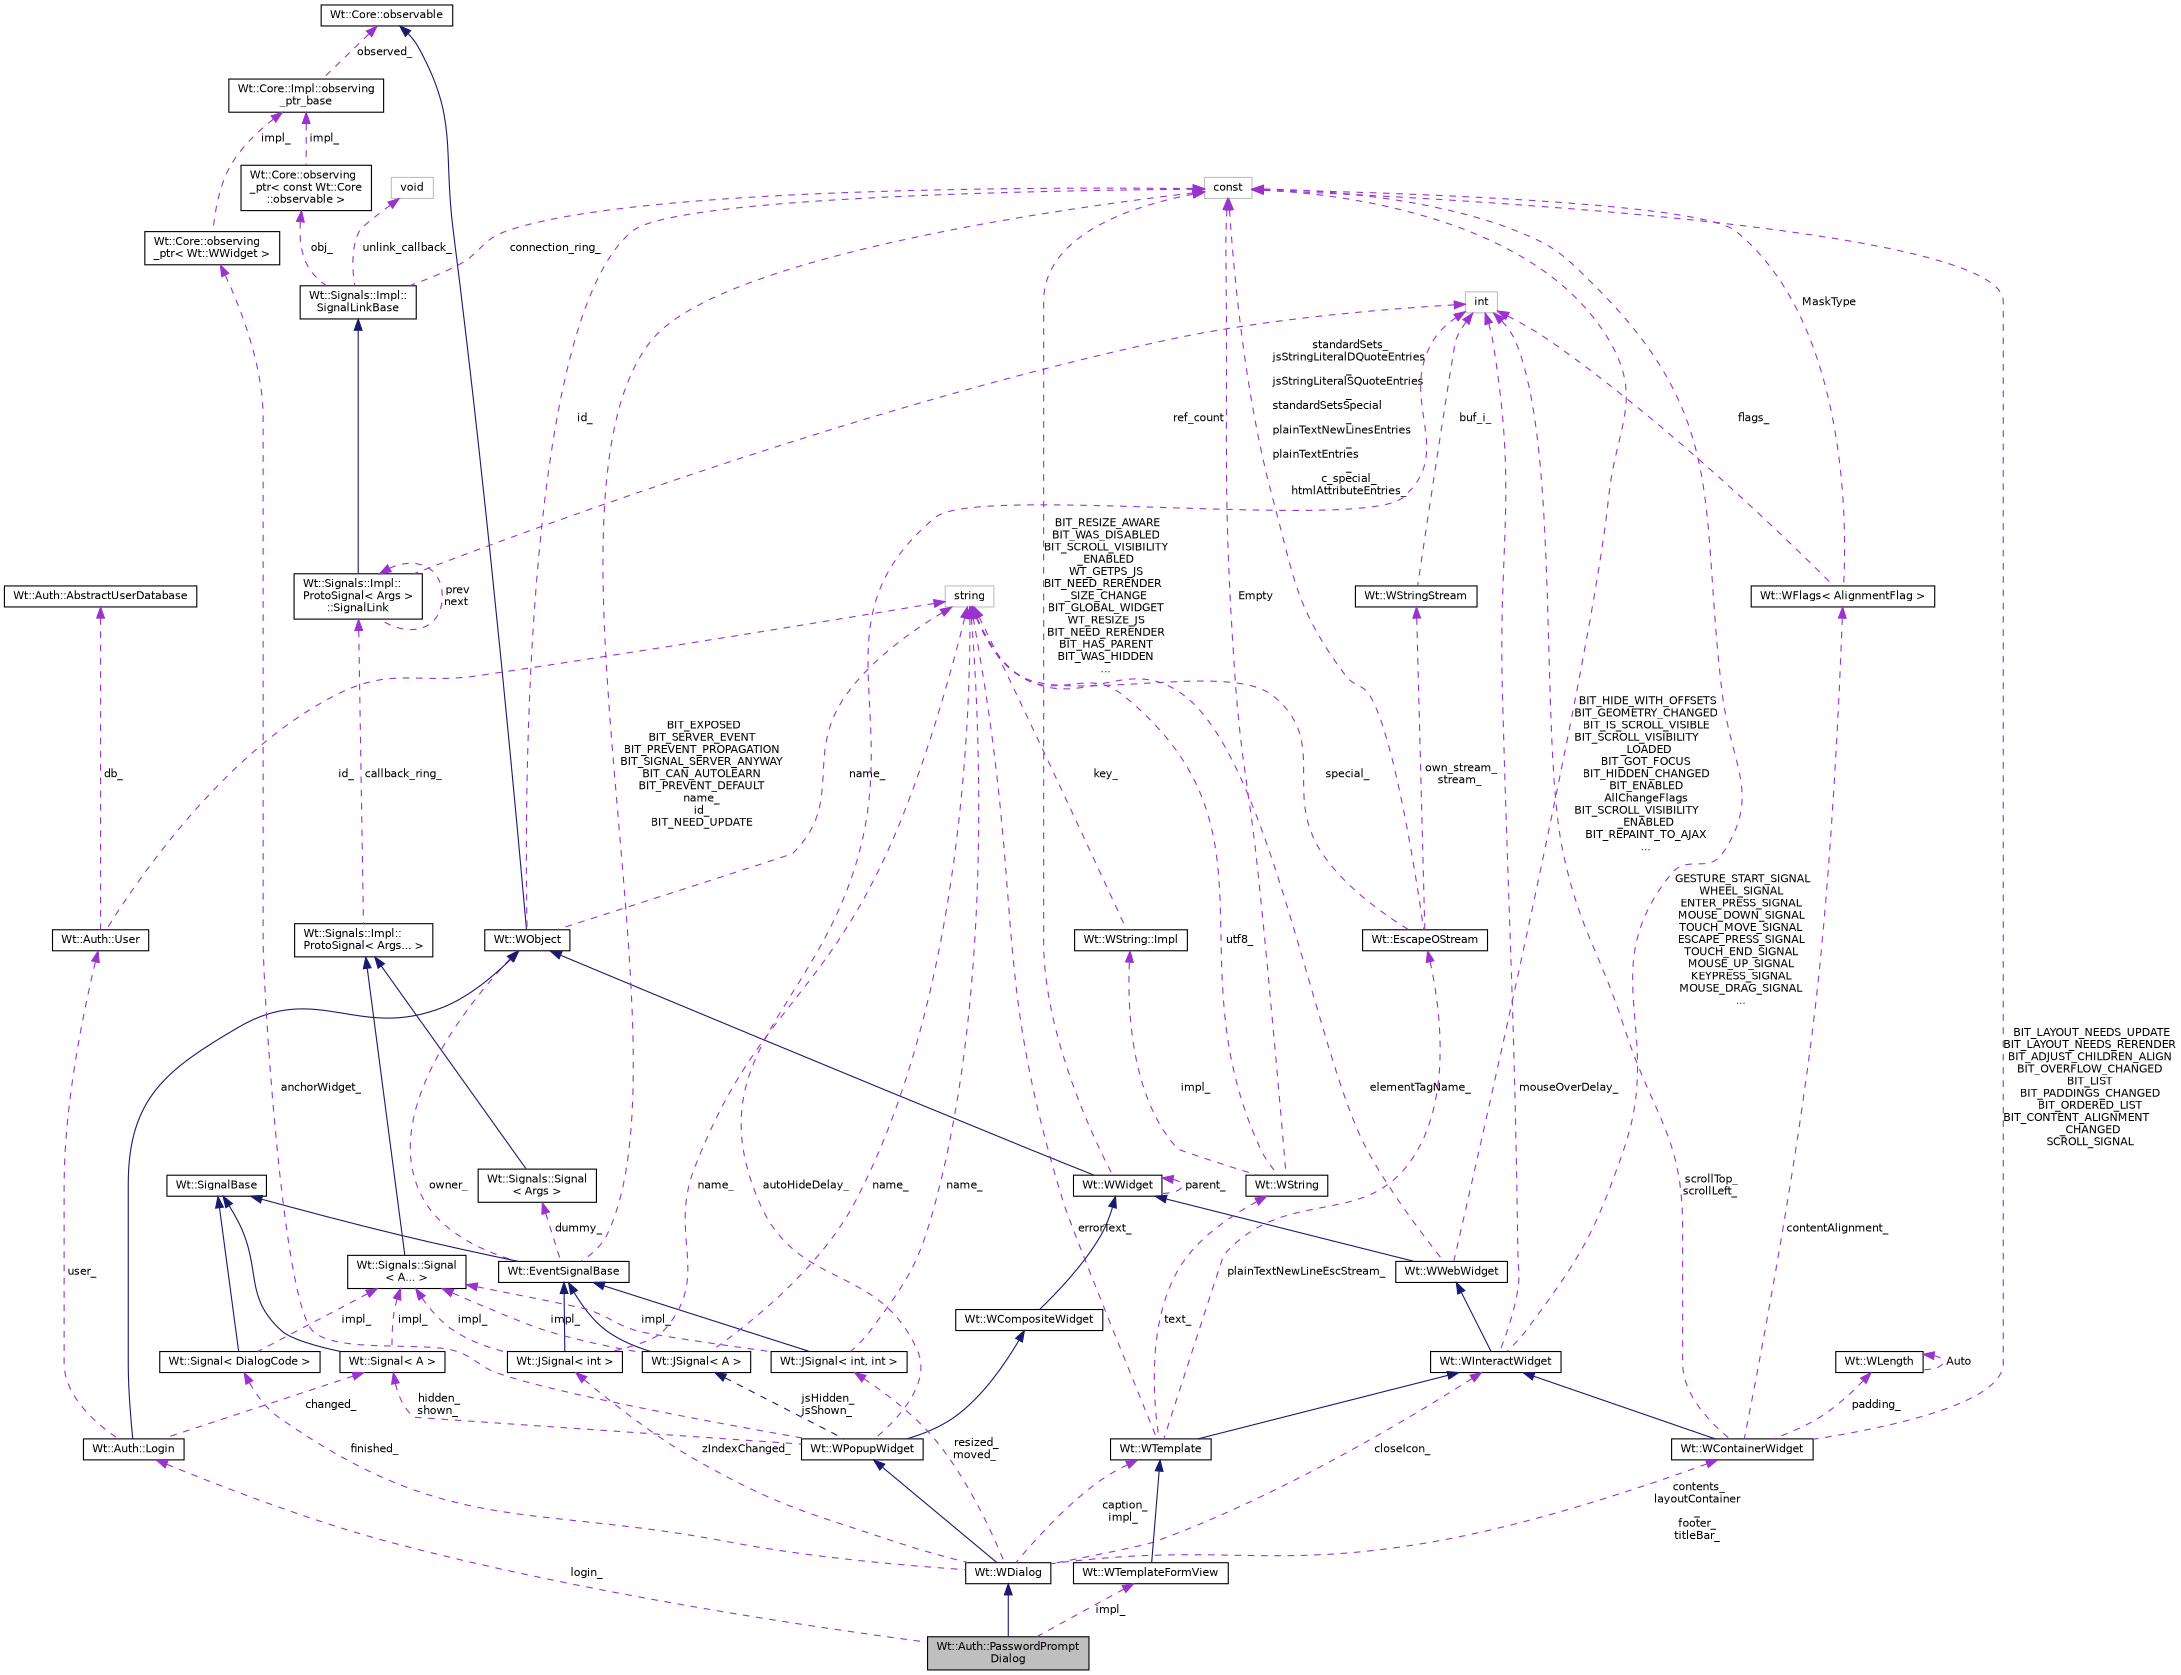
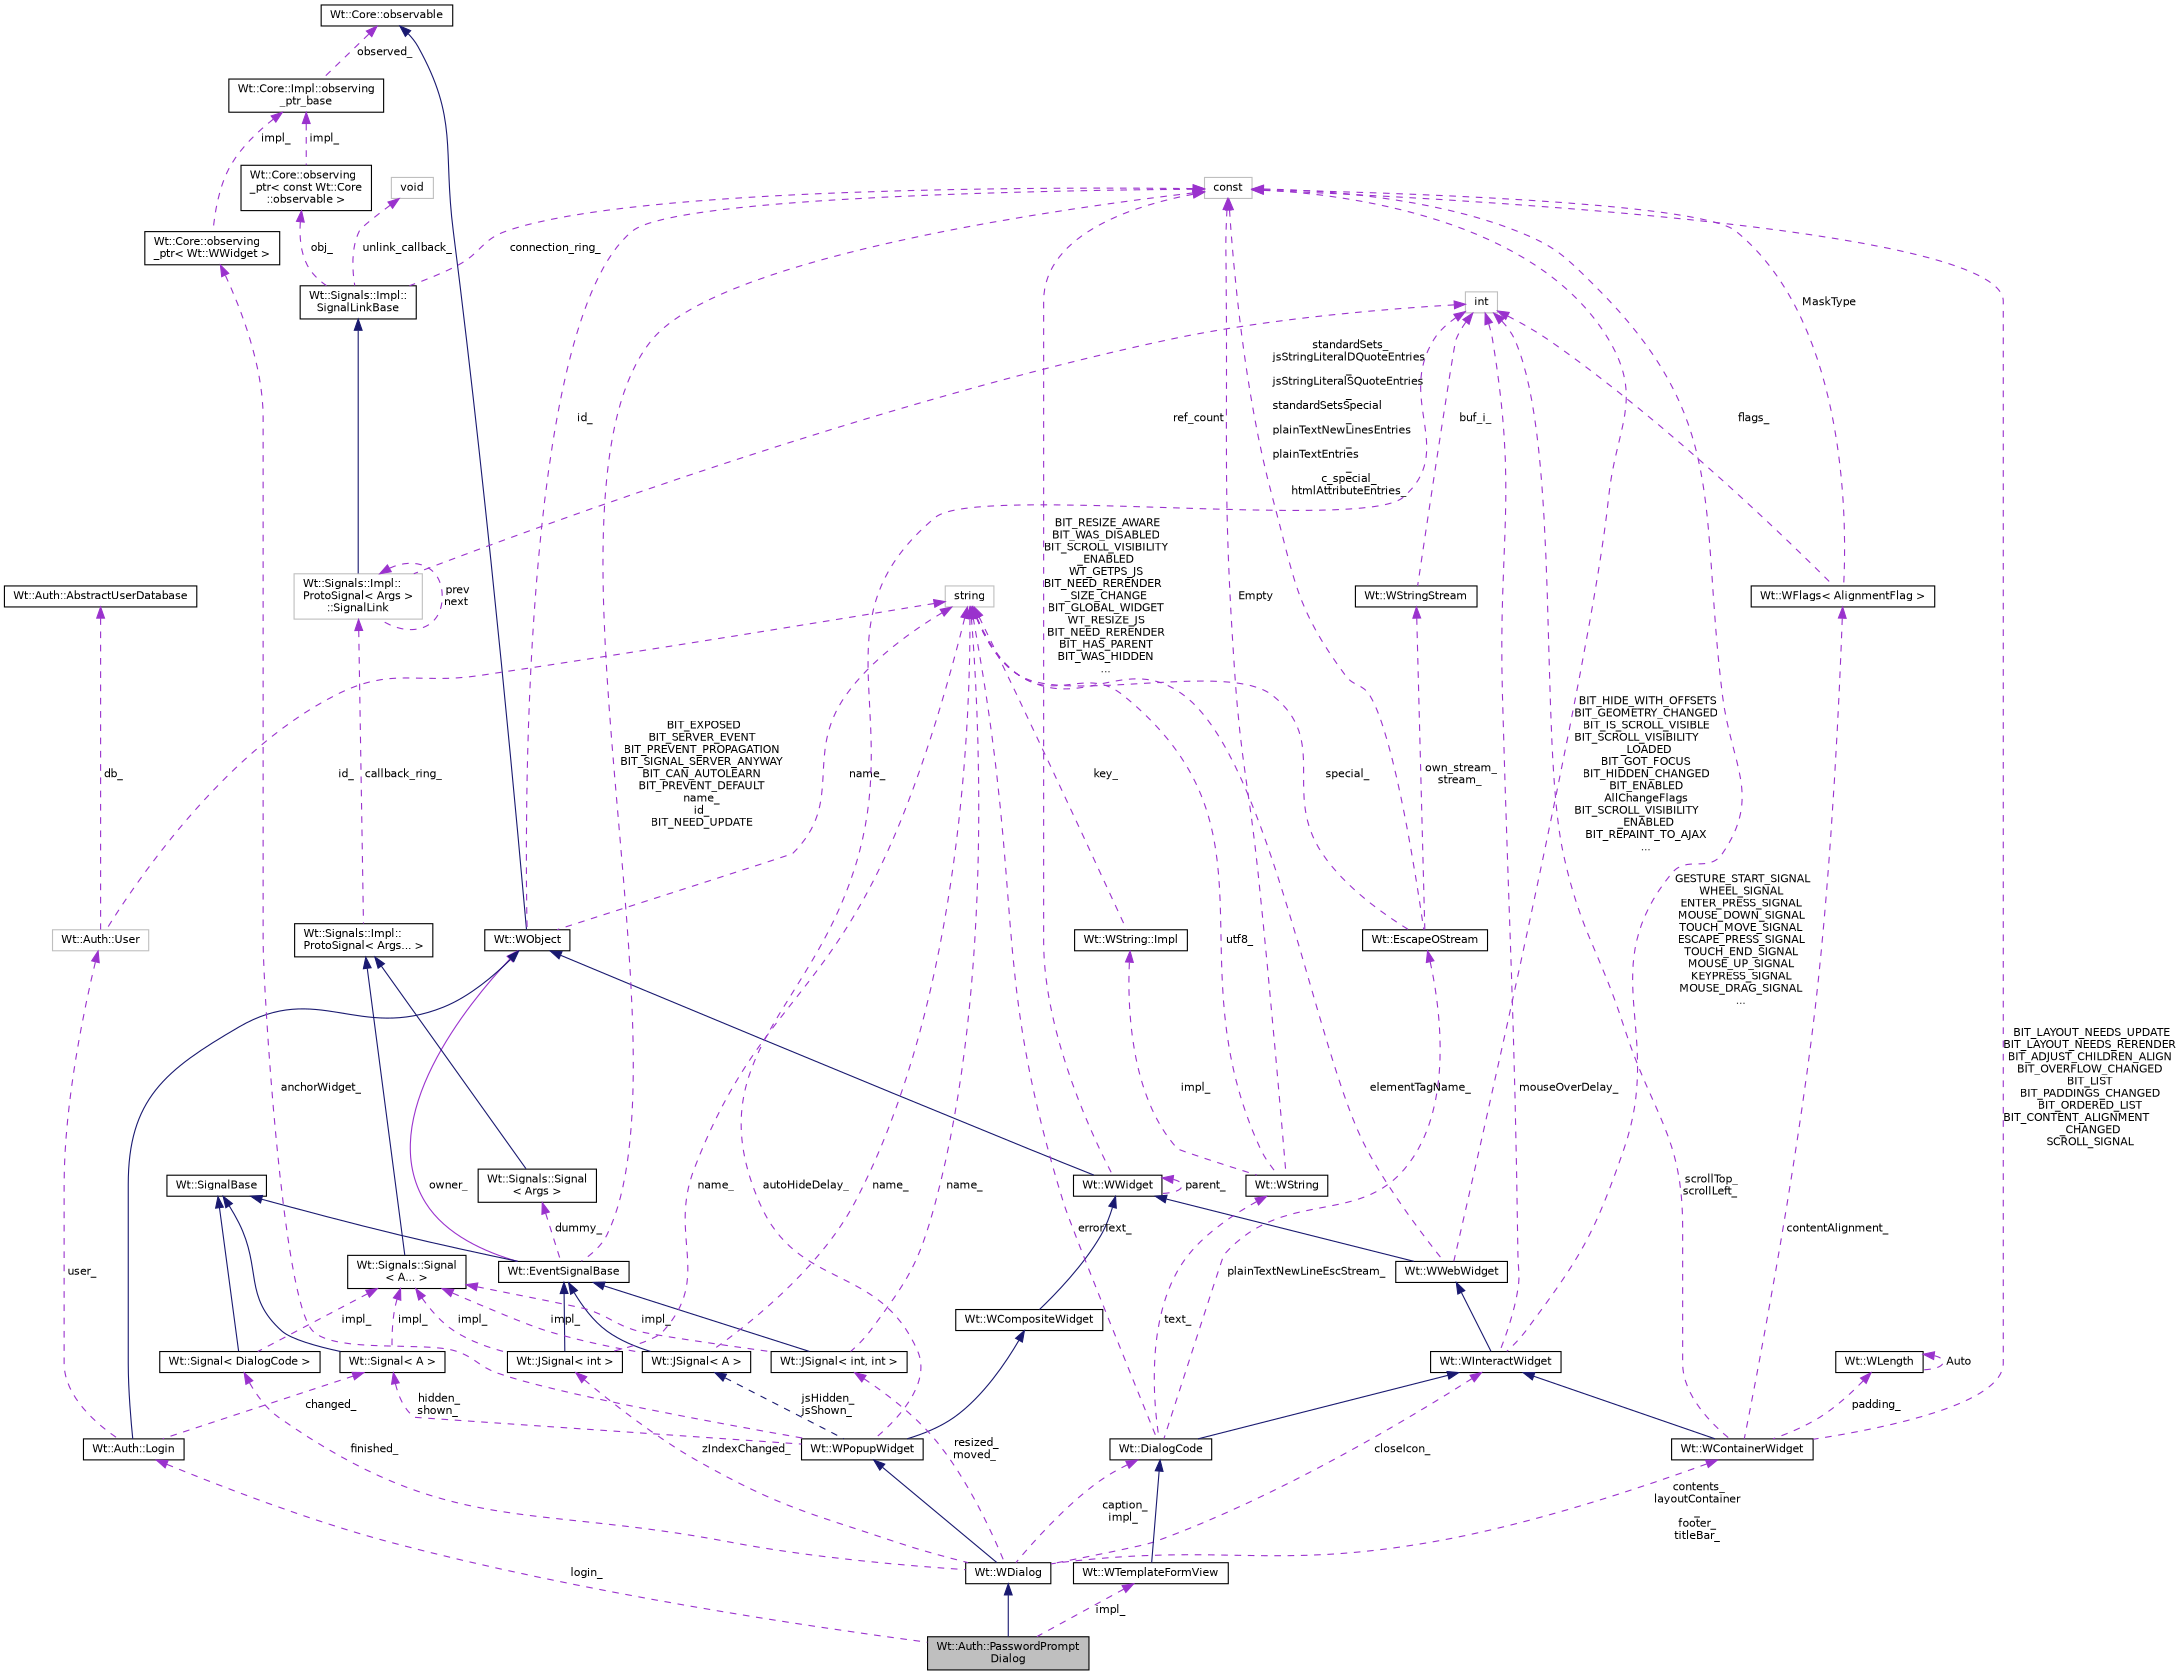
node "Wt::Signals::Impl:: ProtoSignal< Args > ::SignalLink": color black -> grey75
node "Wt::Auth::User": color black -> grey75
edge "Wt::EventSignalBase" -> "Wt::WObject": style dashed -> solid
node "Wt::WTemplate": label "Wt::WTemplate" -> "Wt::DialogCode"
